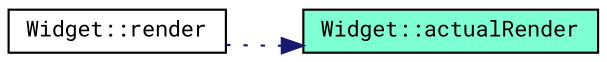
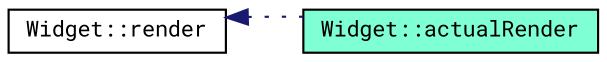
edge "Widget::render" -> "Widget::actualRender": reversed
